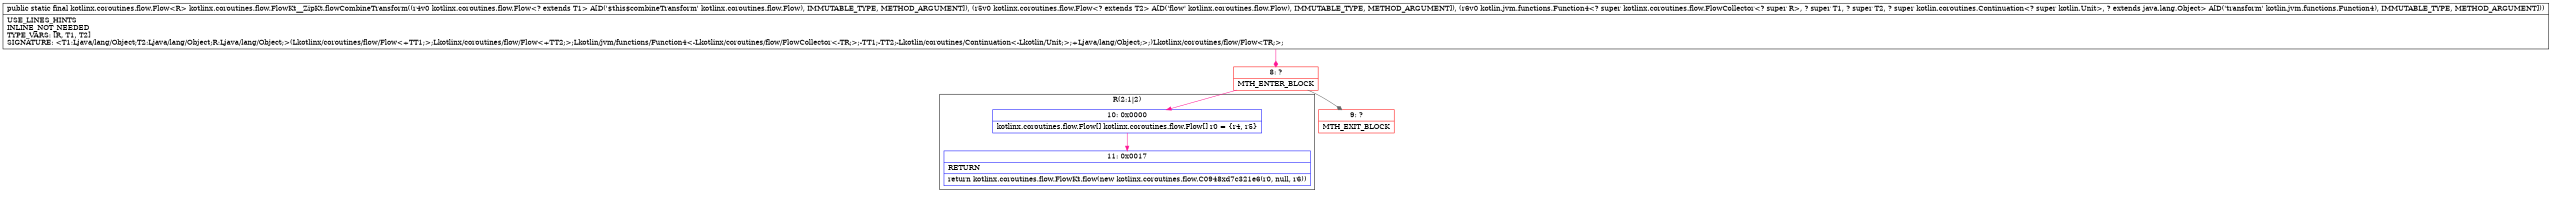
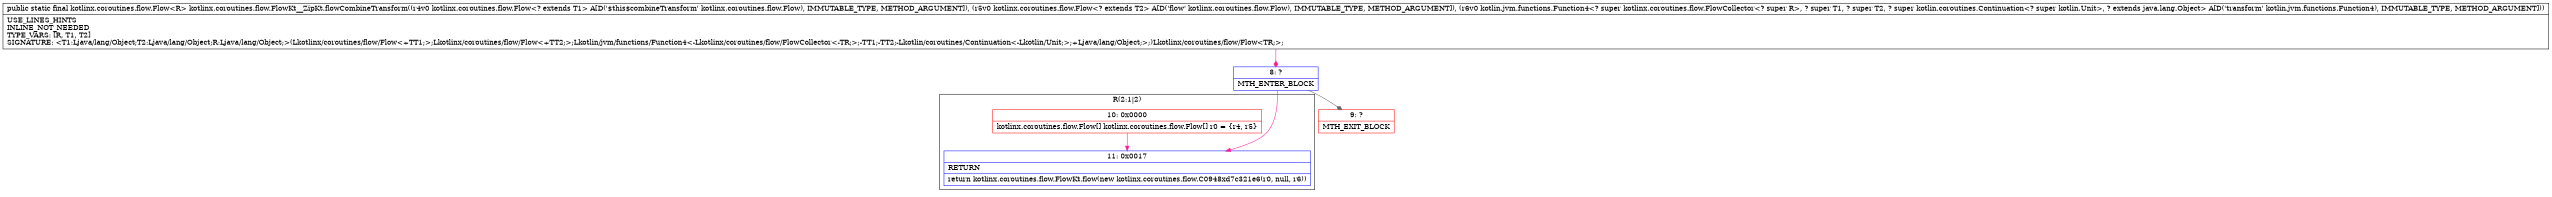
node "8: ?": color red -> blue
edge "8: ?" -> "10: 0x0000": now "8: ?" -> "11: 0x0017"
node "10: 0x0000": color blue -> red
